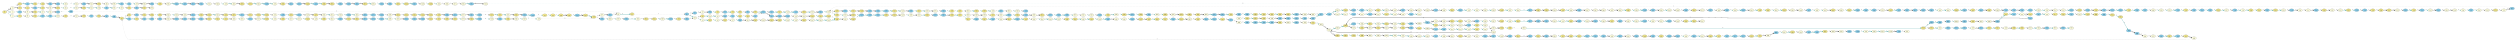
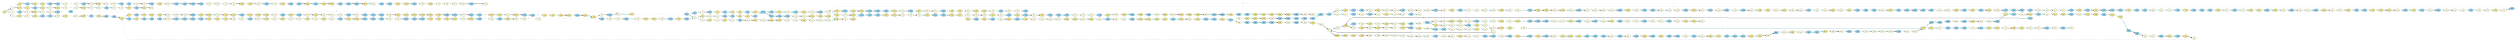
node "S485": fillcolor lightyellow -> skyblue
node "S719": added
